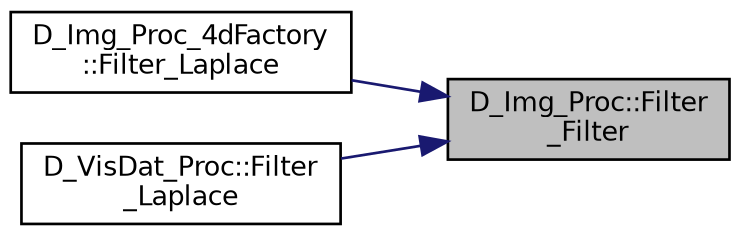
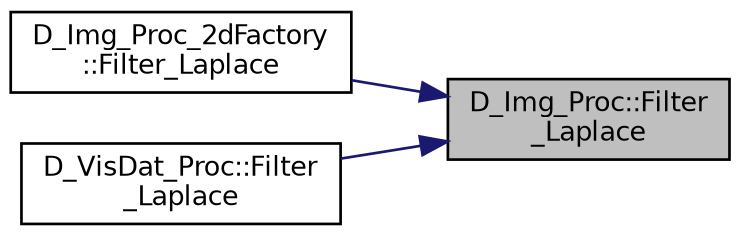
node "D_Img_Proc_4dFactory ::Filter_Laplace": label "D_Img_Proc_4dFactory ::Filter_Laplace" -> "D_Img_Proc_2dFactory ::Filter_Laplace"
node "D_Img_Proc::Filter _Filter": label "D_Img_Proc::Filter _Filter" -> "D_Img_Proc::Filter _Laplace"
